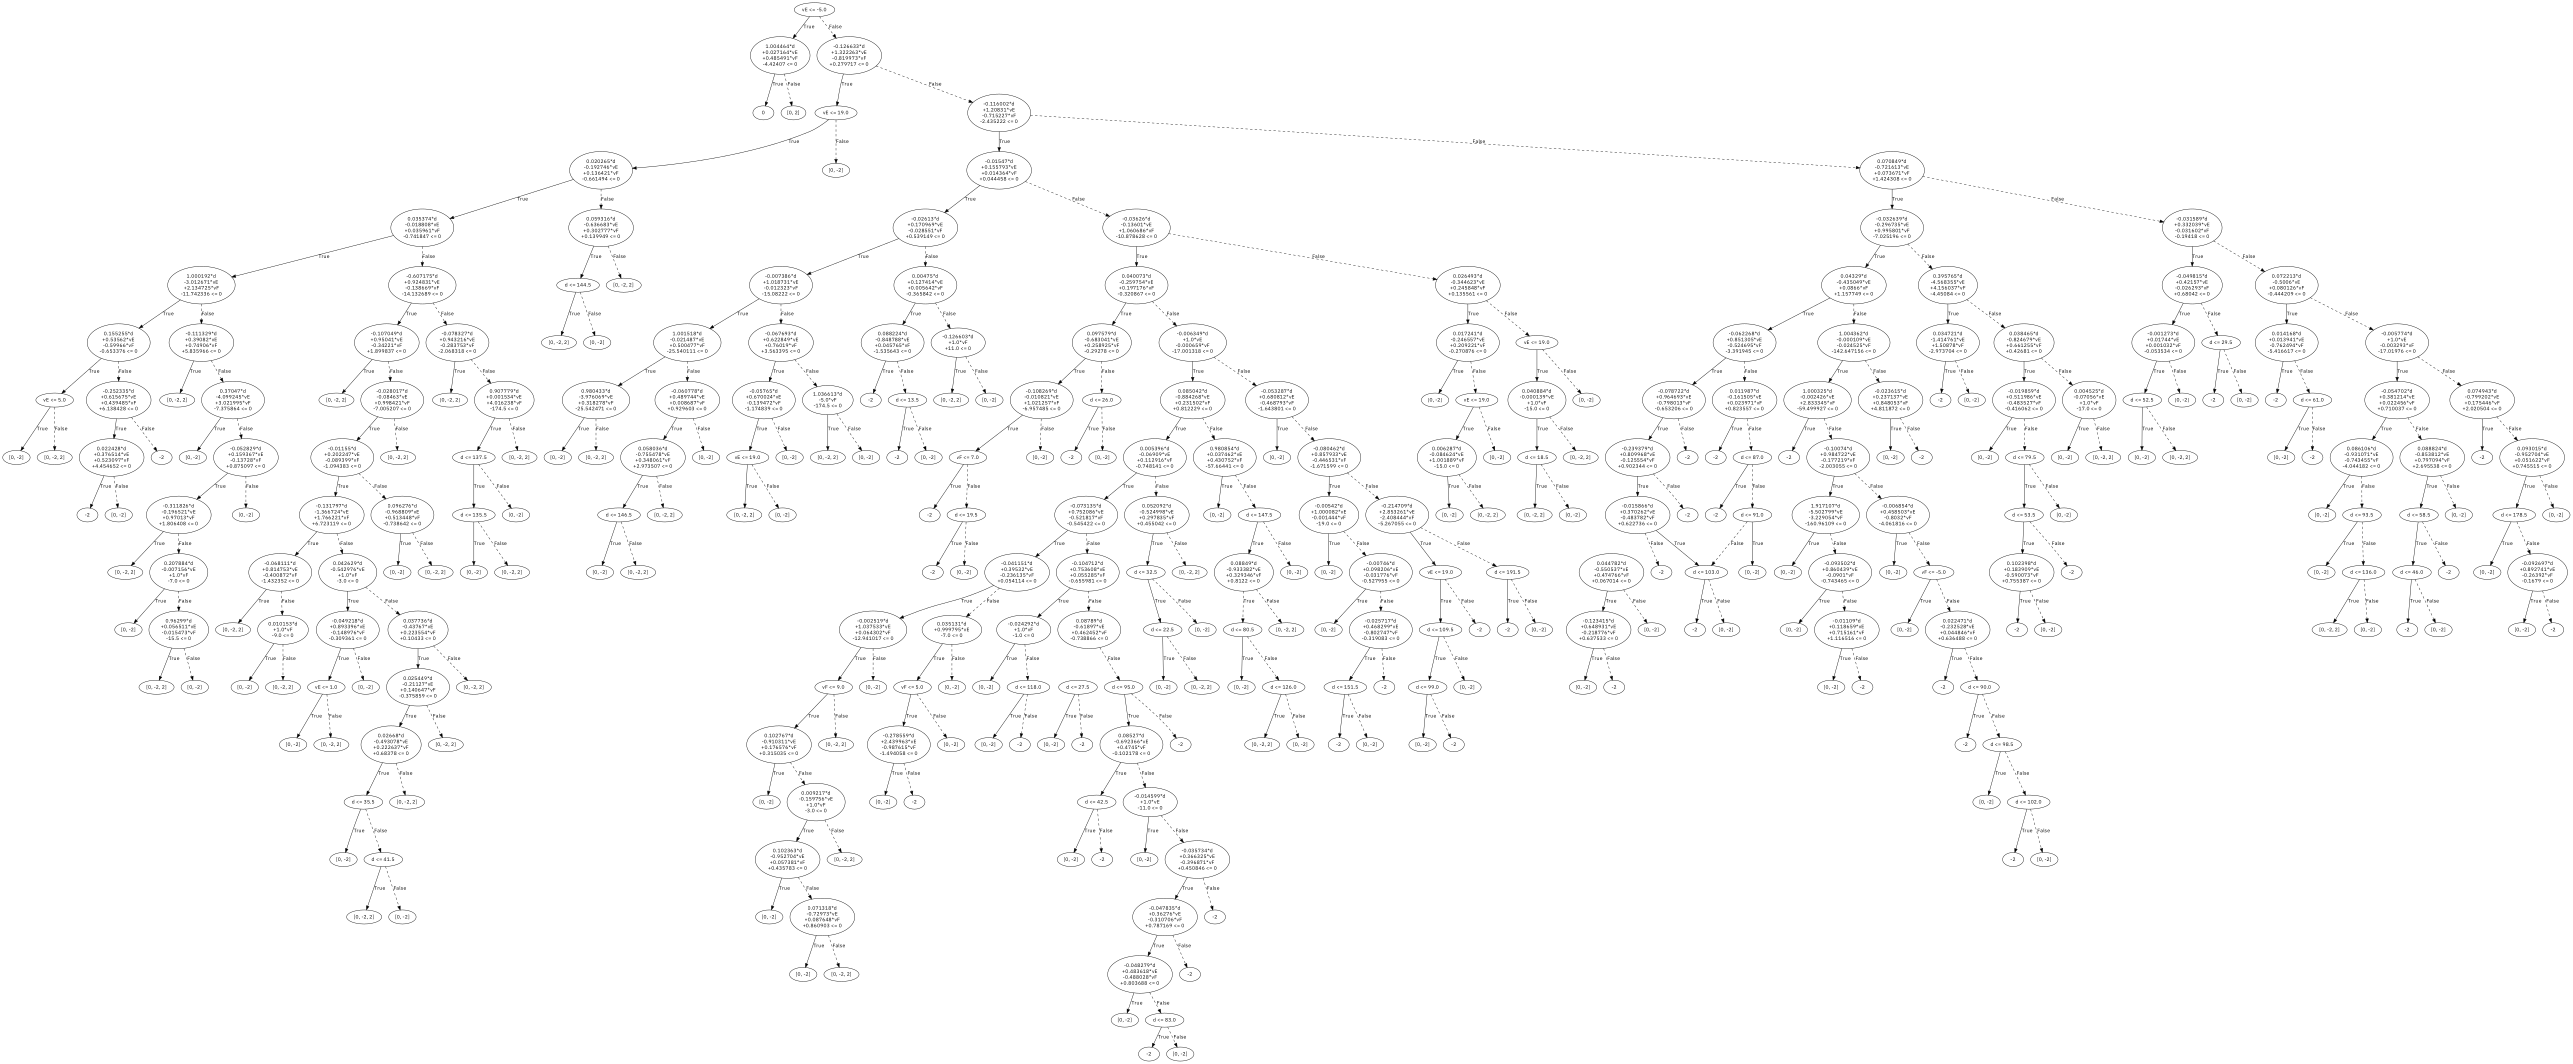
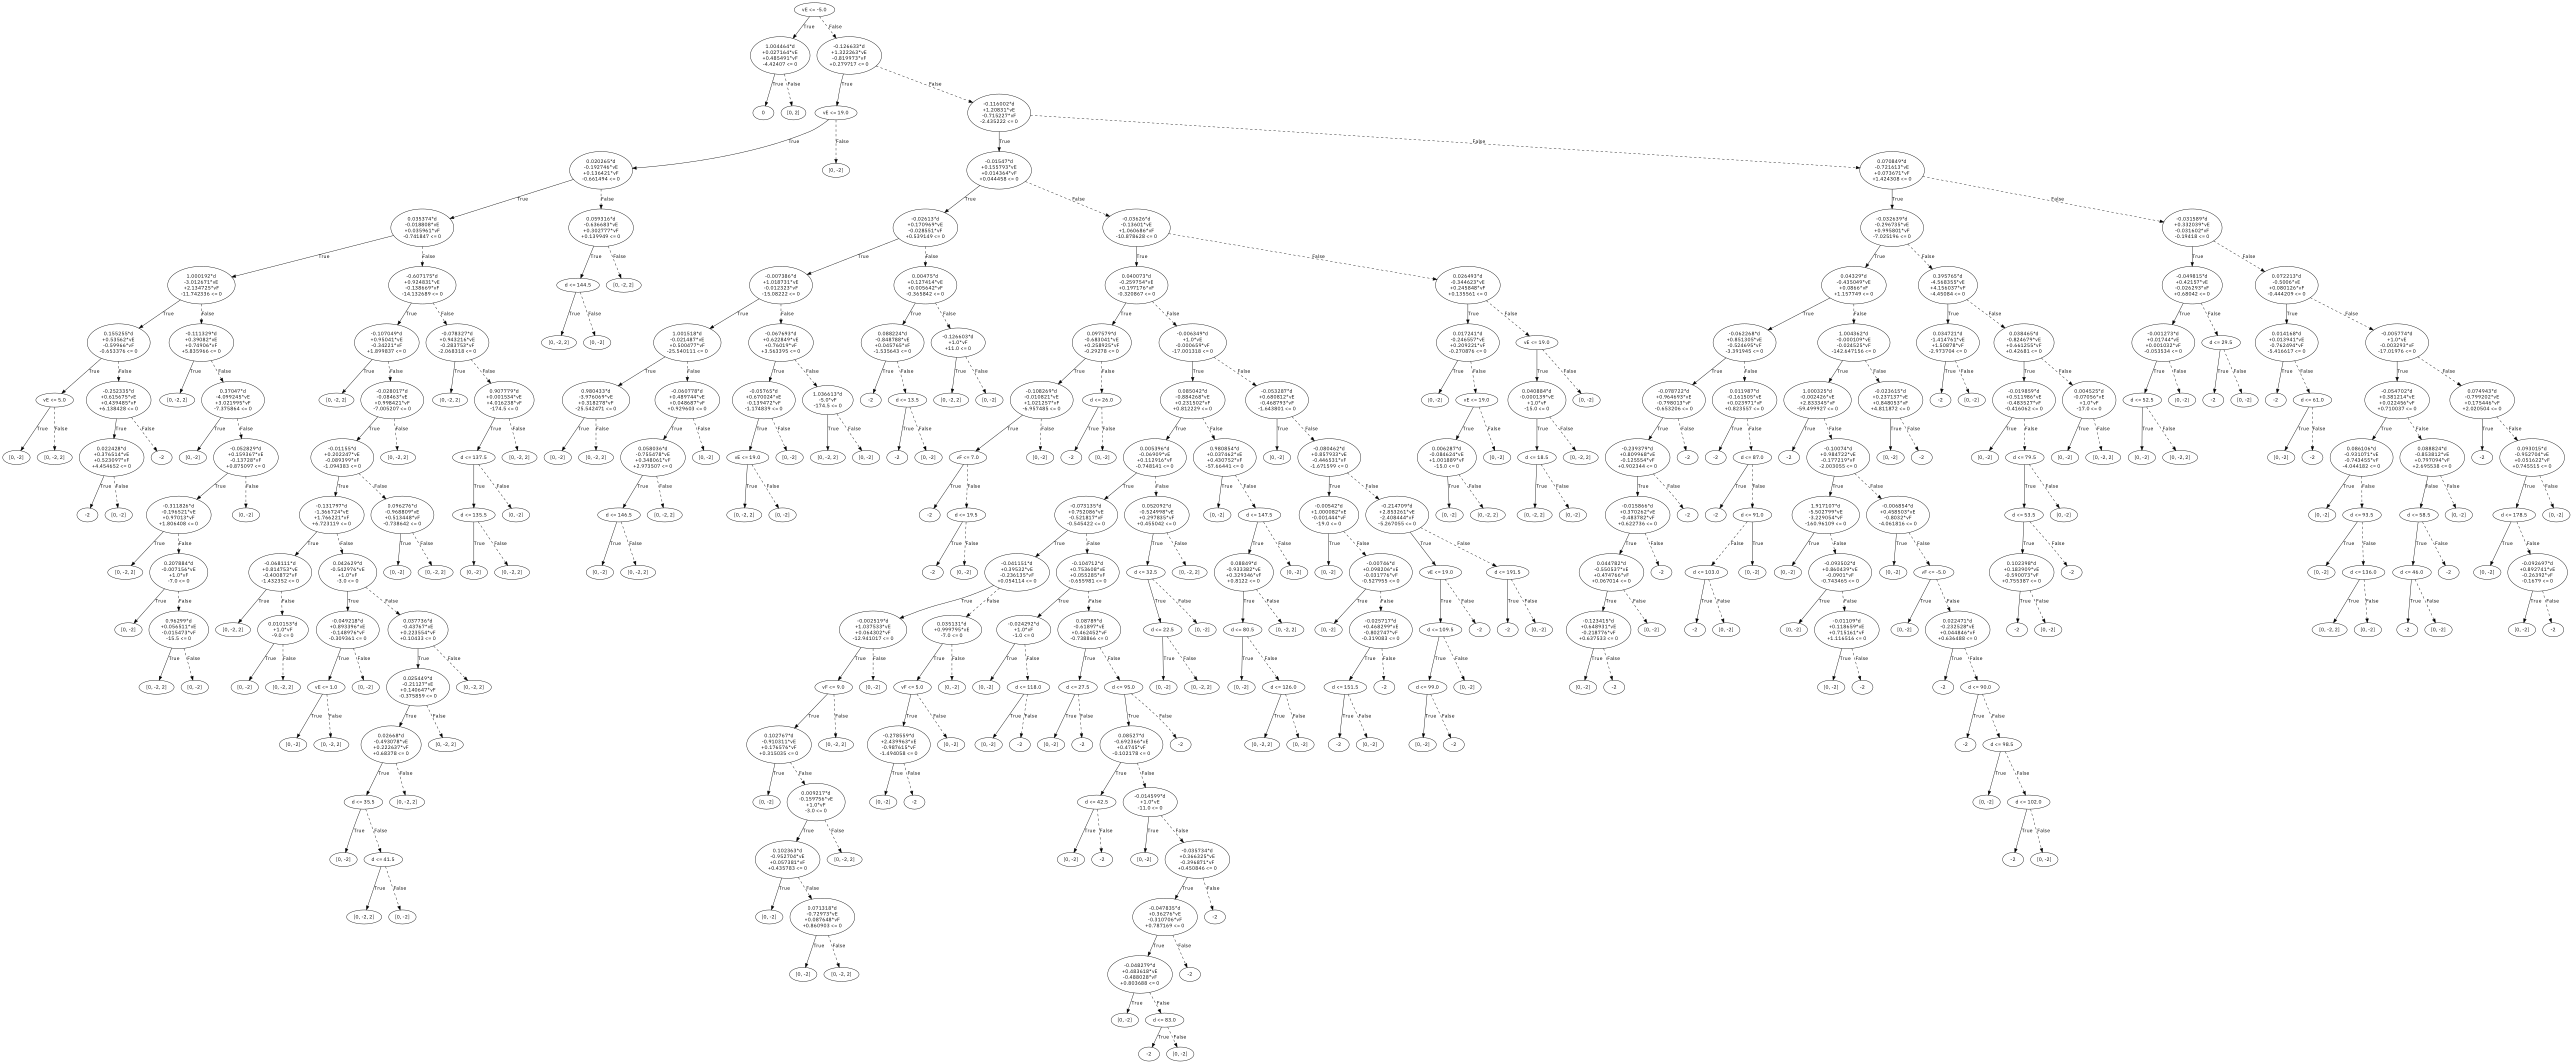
node "-0.060778*d +0.489744*vE +0.008687*vF +0.929603 <= 0": label "-0.060778*d +0.489744*vE +0.008687*vF +0.929603 <= 0" -> "-0.060778*d +0.489744*vE +0.048687*vF +0.929603 <= 0"
edge "0.088824*d -0.853812*vE +0.797094*vF +2.695538 <= 0" -> "d <= 58.5": label "True" -> "False"
edge "-0.015866*d +0.370262*vE -0.483782*vF +0.622736 <= 0" -> "d <= 103.0": now "-0.015866*d +0.370262*vE -0.483782*vF +0.622736 <= 0" -> "0.044782*d -0.550537*vE +0.474766*vF +0.067014 <= 0"
edge "0.08849*d -0.933382*vE +0.329346*vF +0.8122 <= 0" -> "d <= 80.5": style dashed -> solid
edge "0.08789*d -0.61897*vE +0.462452*vF -0.738866 <= 0" -> "d <= 27.5": added, label "True"
